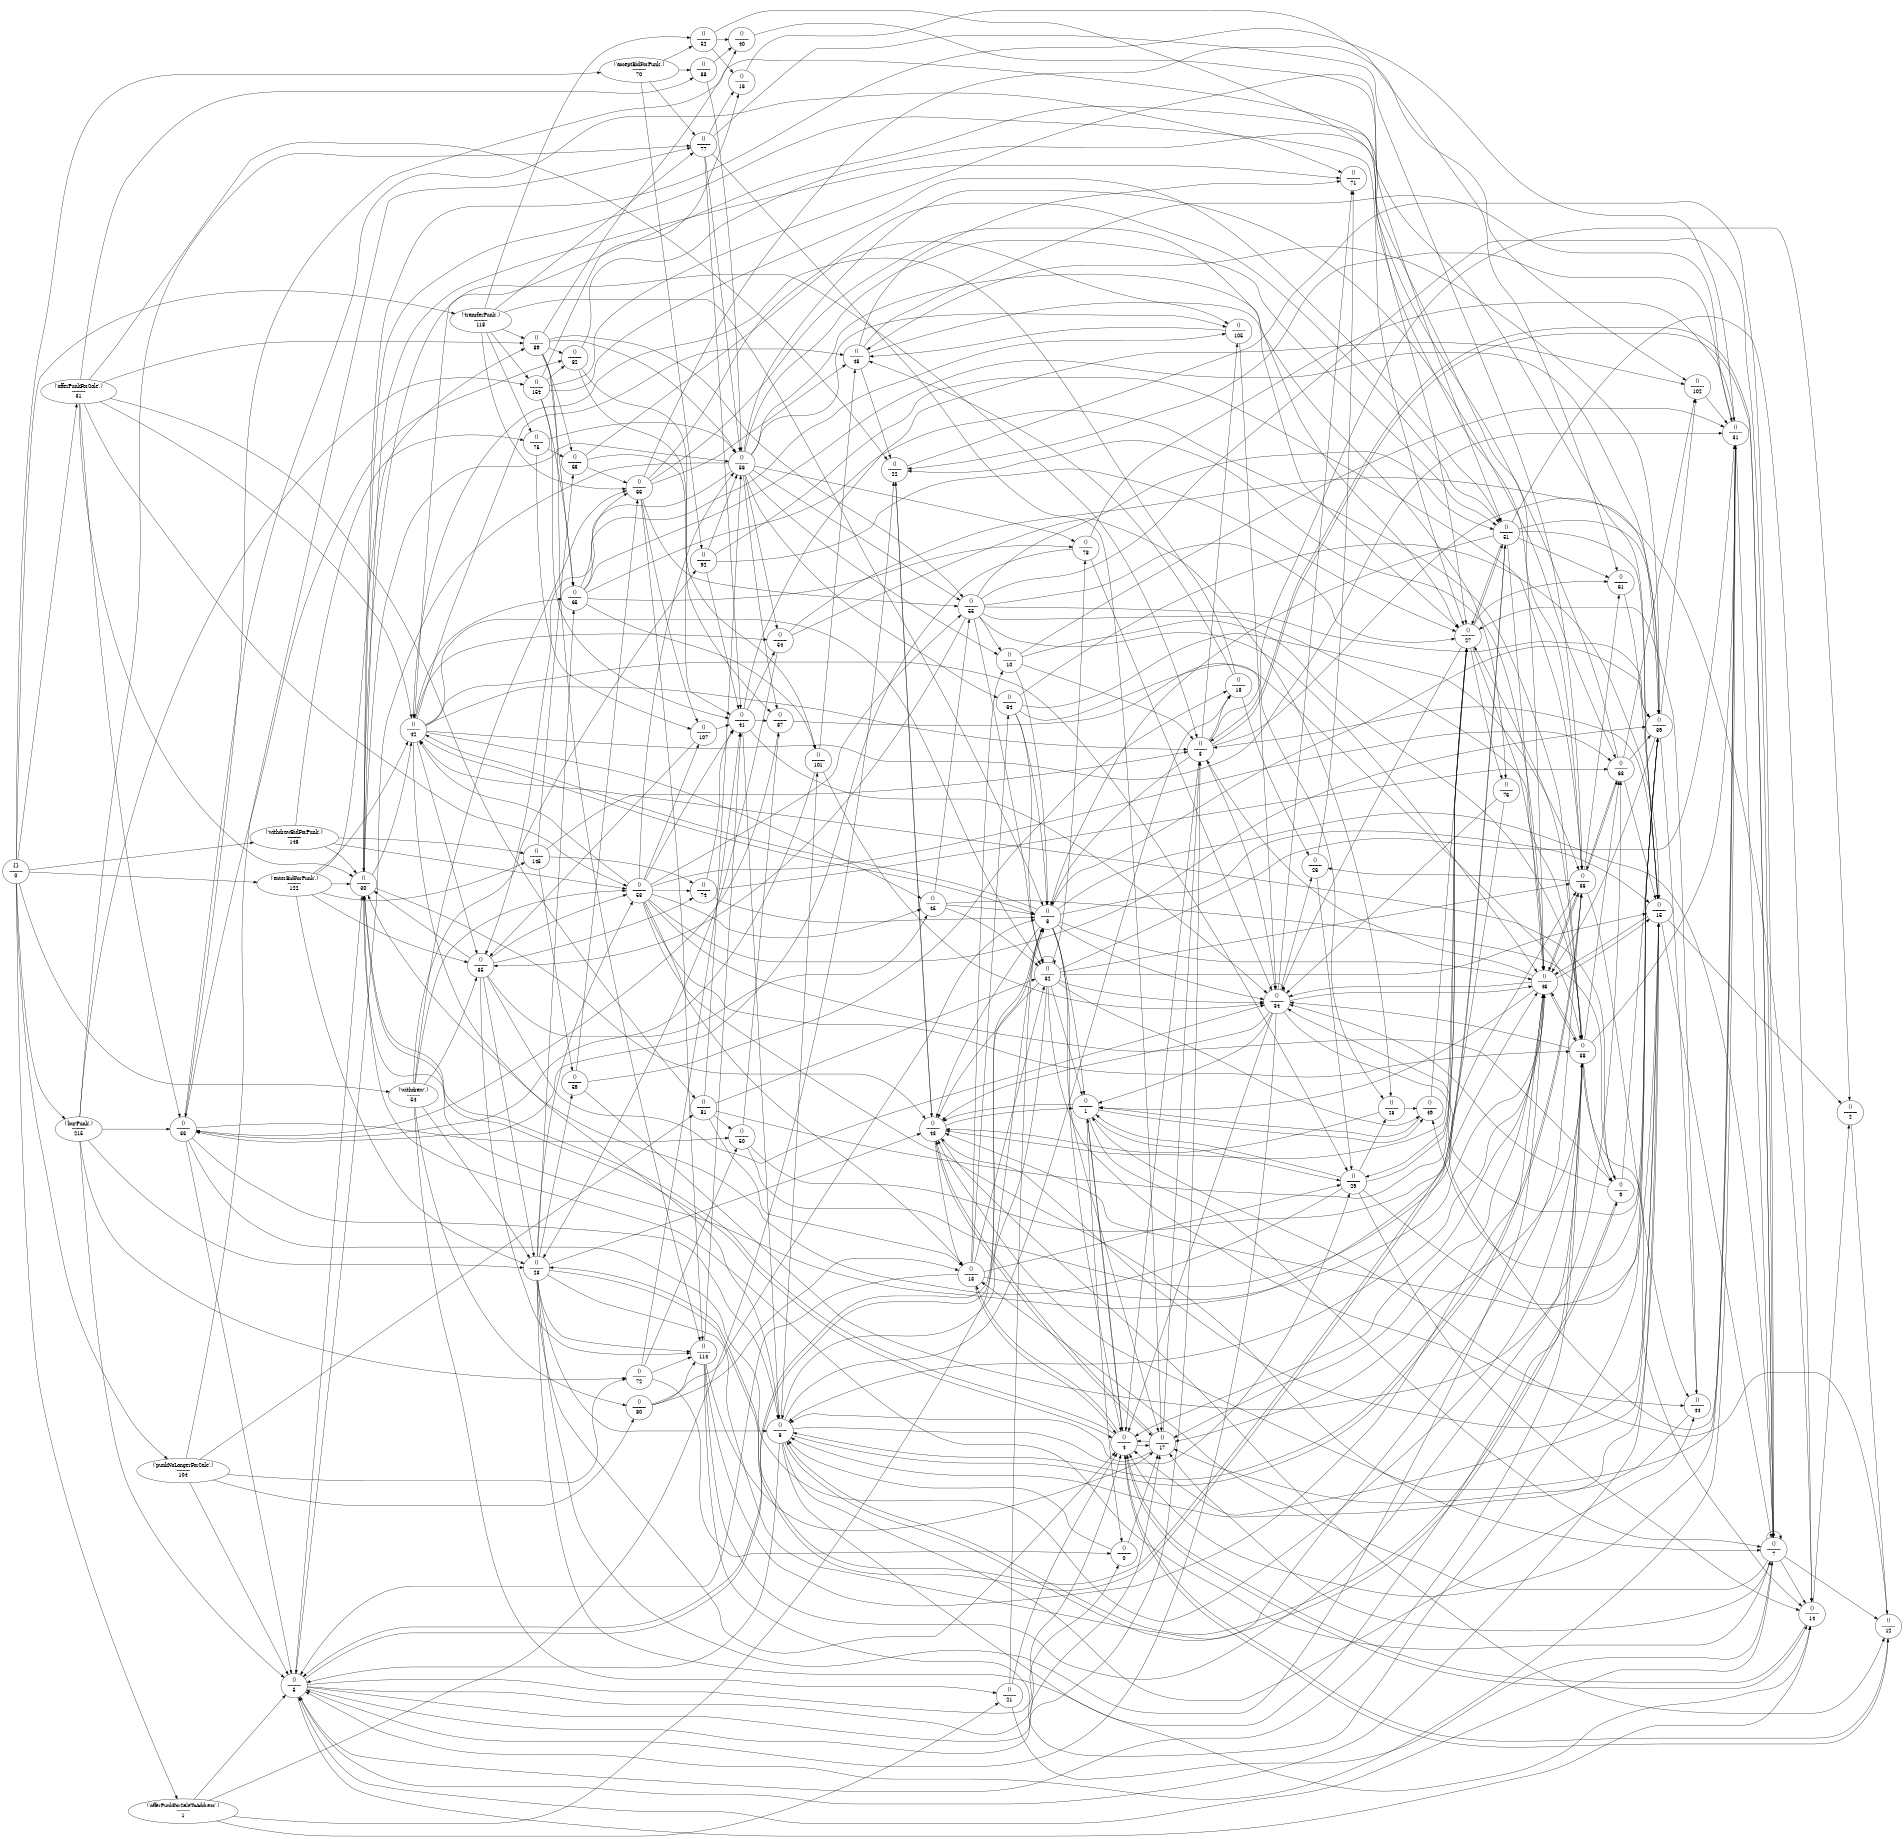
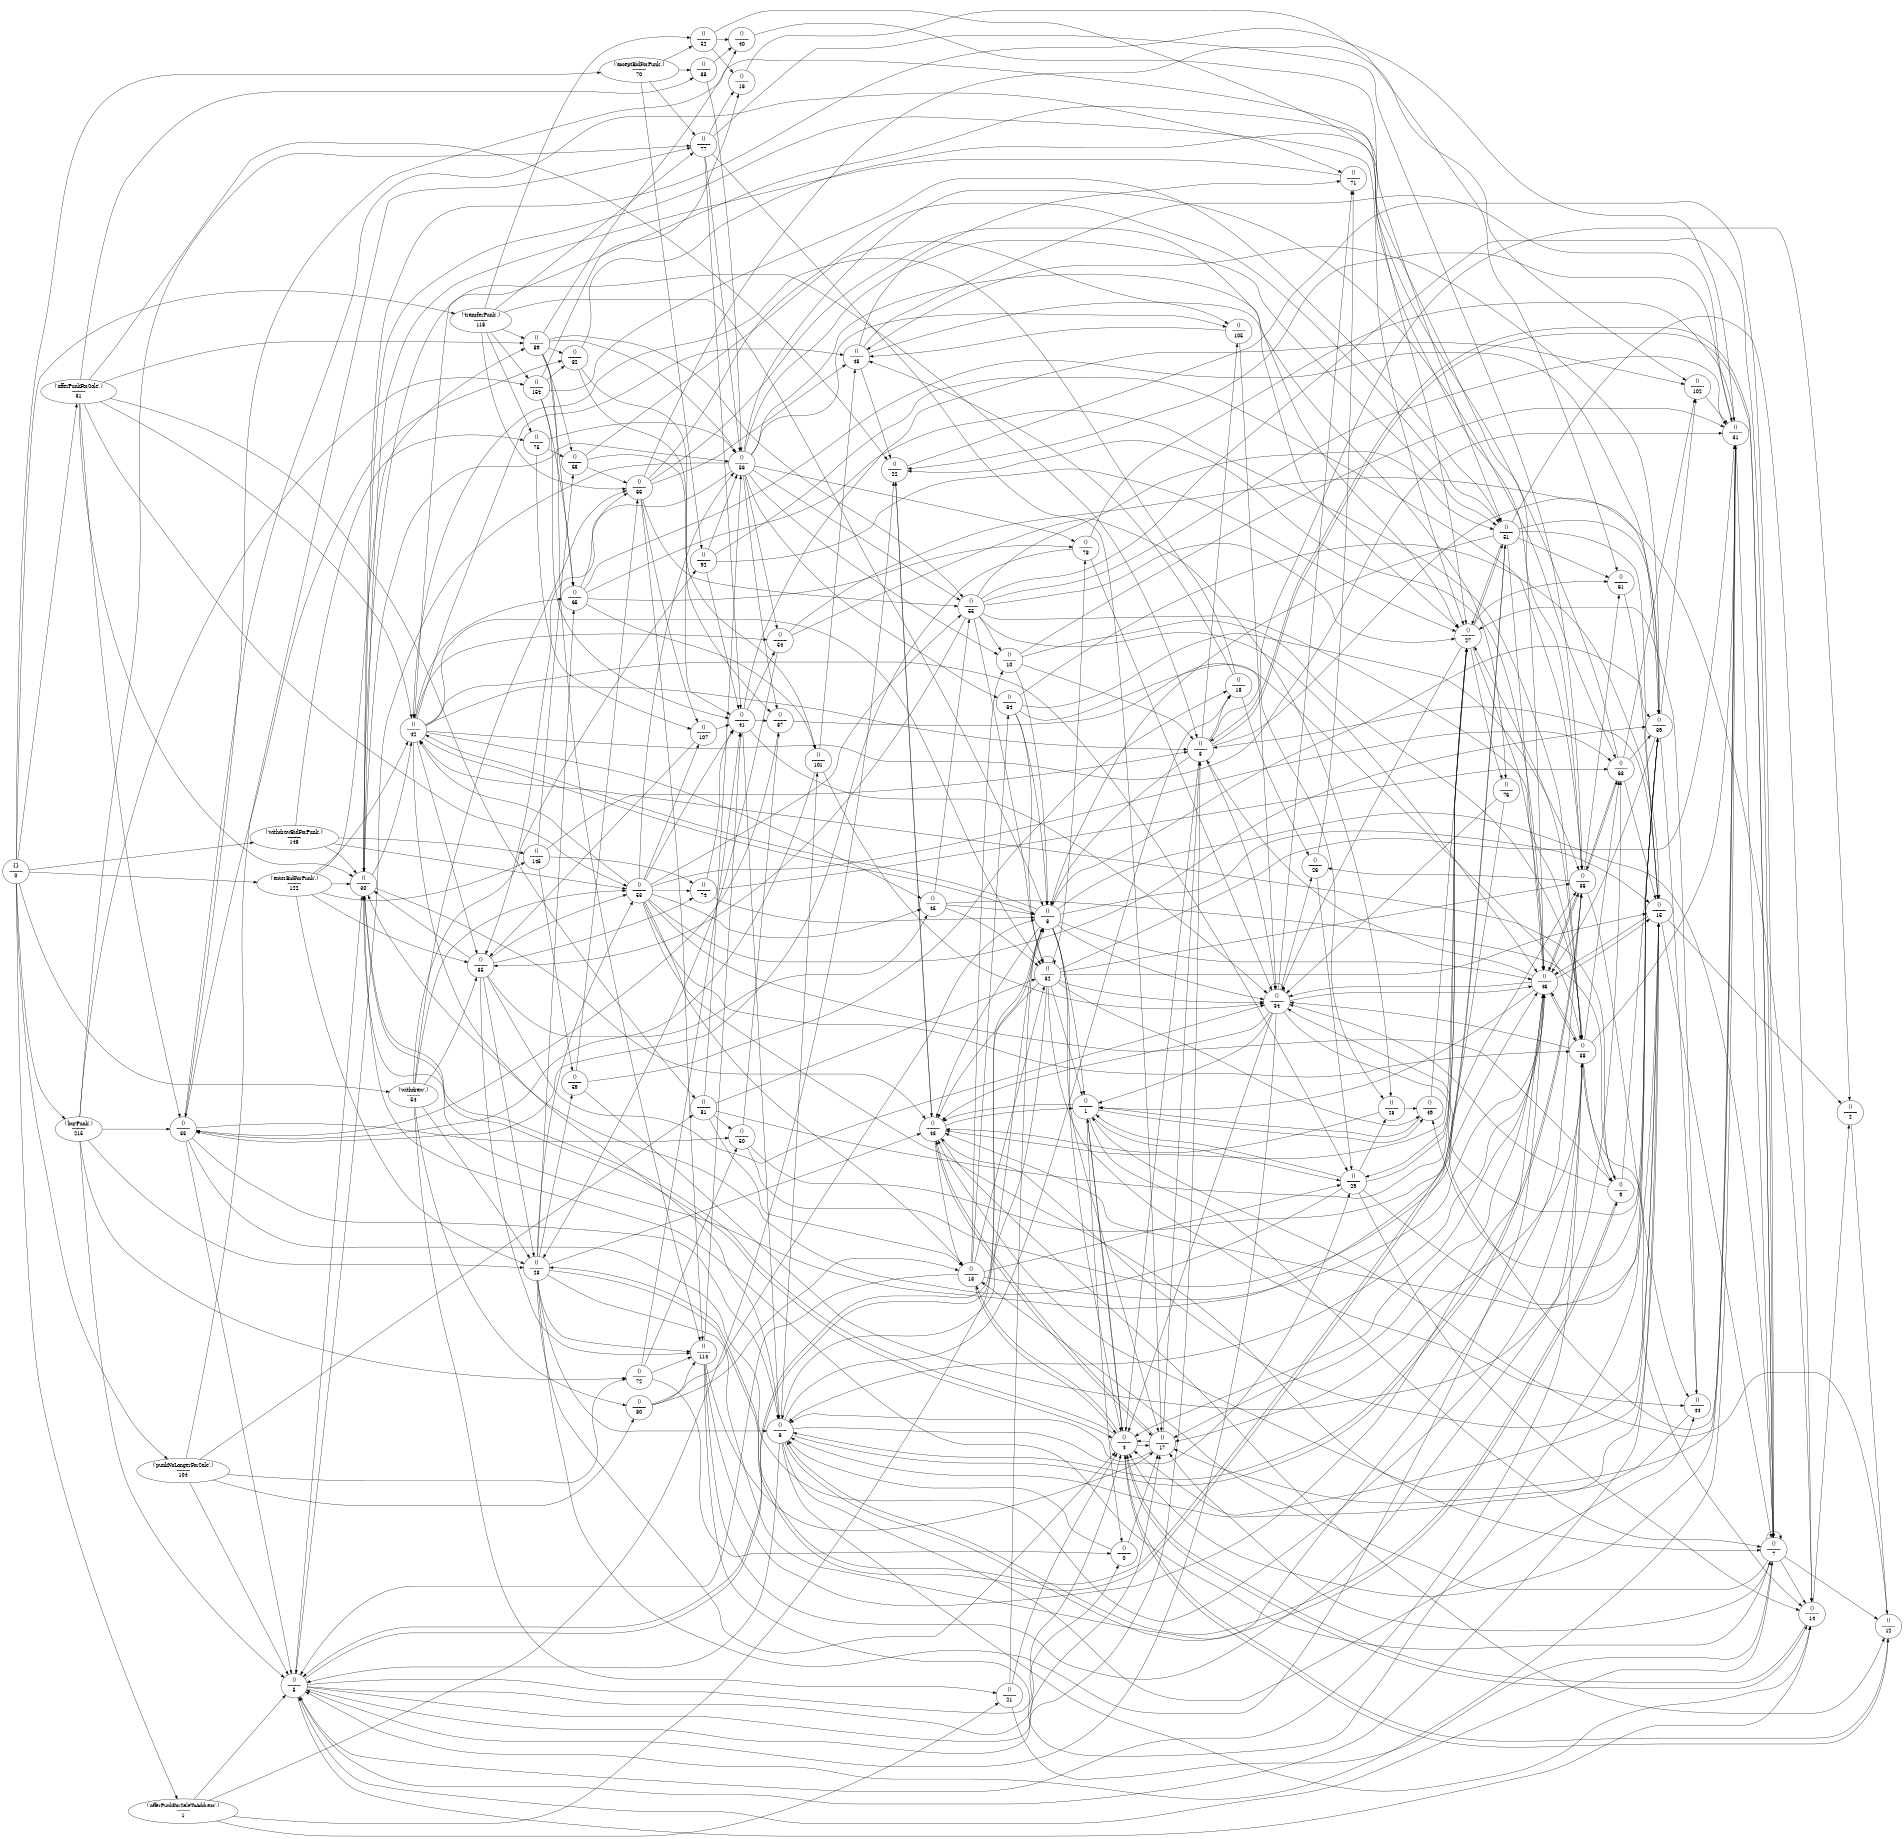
edge "() --------- 154" -> "() --------- 15": removed
edge "() --------- 30" -> "() --------- 71": reversed
edge "() --------- 65" -> "() --------- 105": removed
edge "() --------- 55" -> "() --------- 39": now "() --------- 55" -> "() --------- 31"
edge "() --------- 23" -> "() --------- 38": removed
